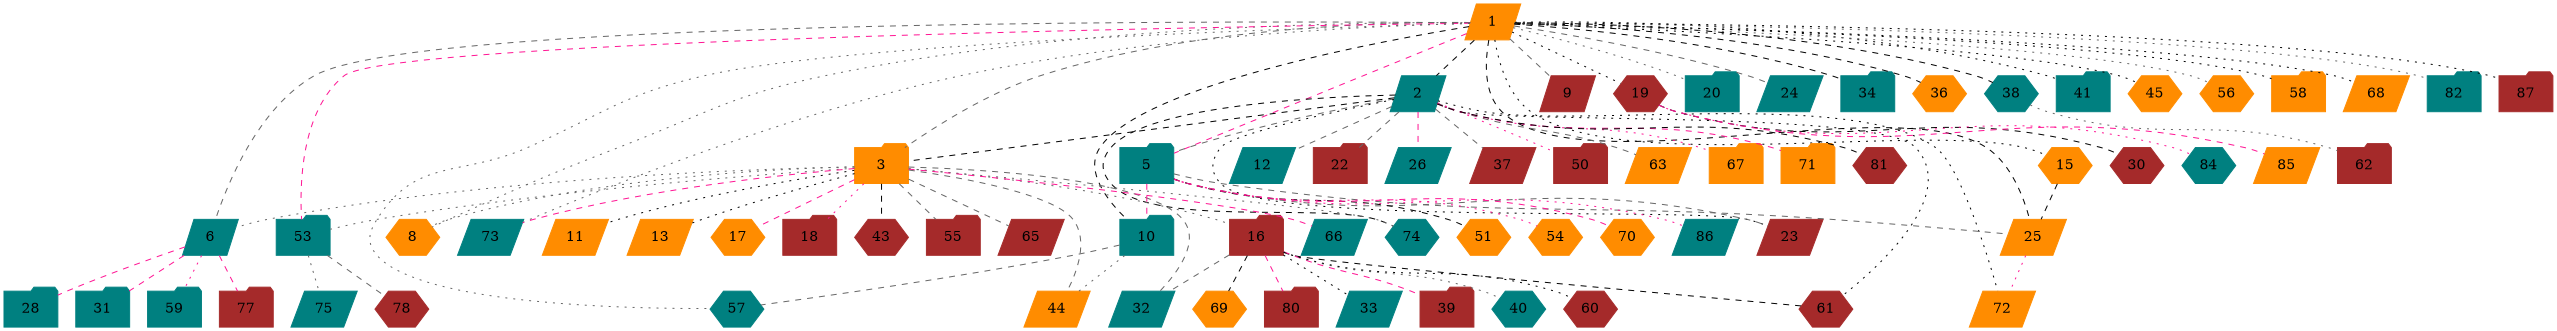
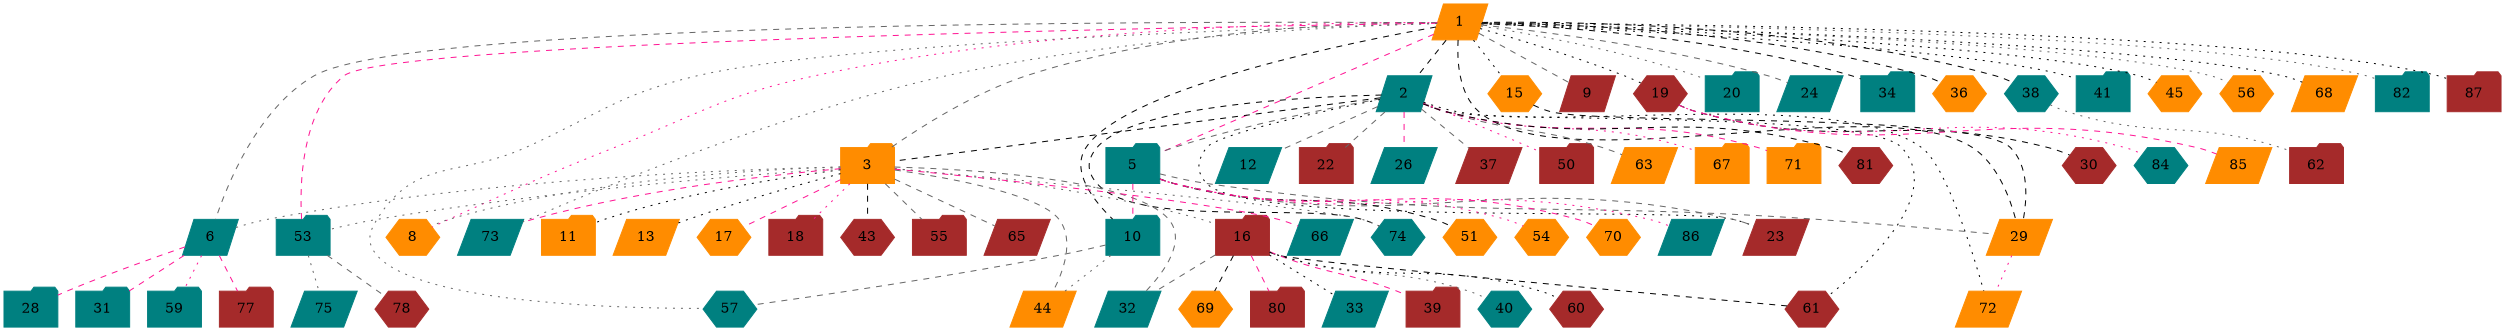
edge "1" -- "8": color gray40 -> deeppink
node "58": removed
node "11": shape parallelogram -> folder
node "25": label "25" -> "29"
